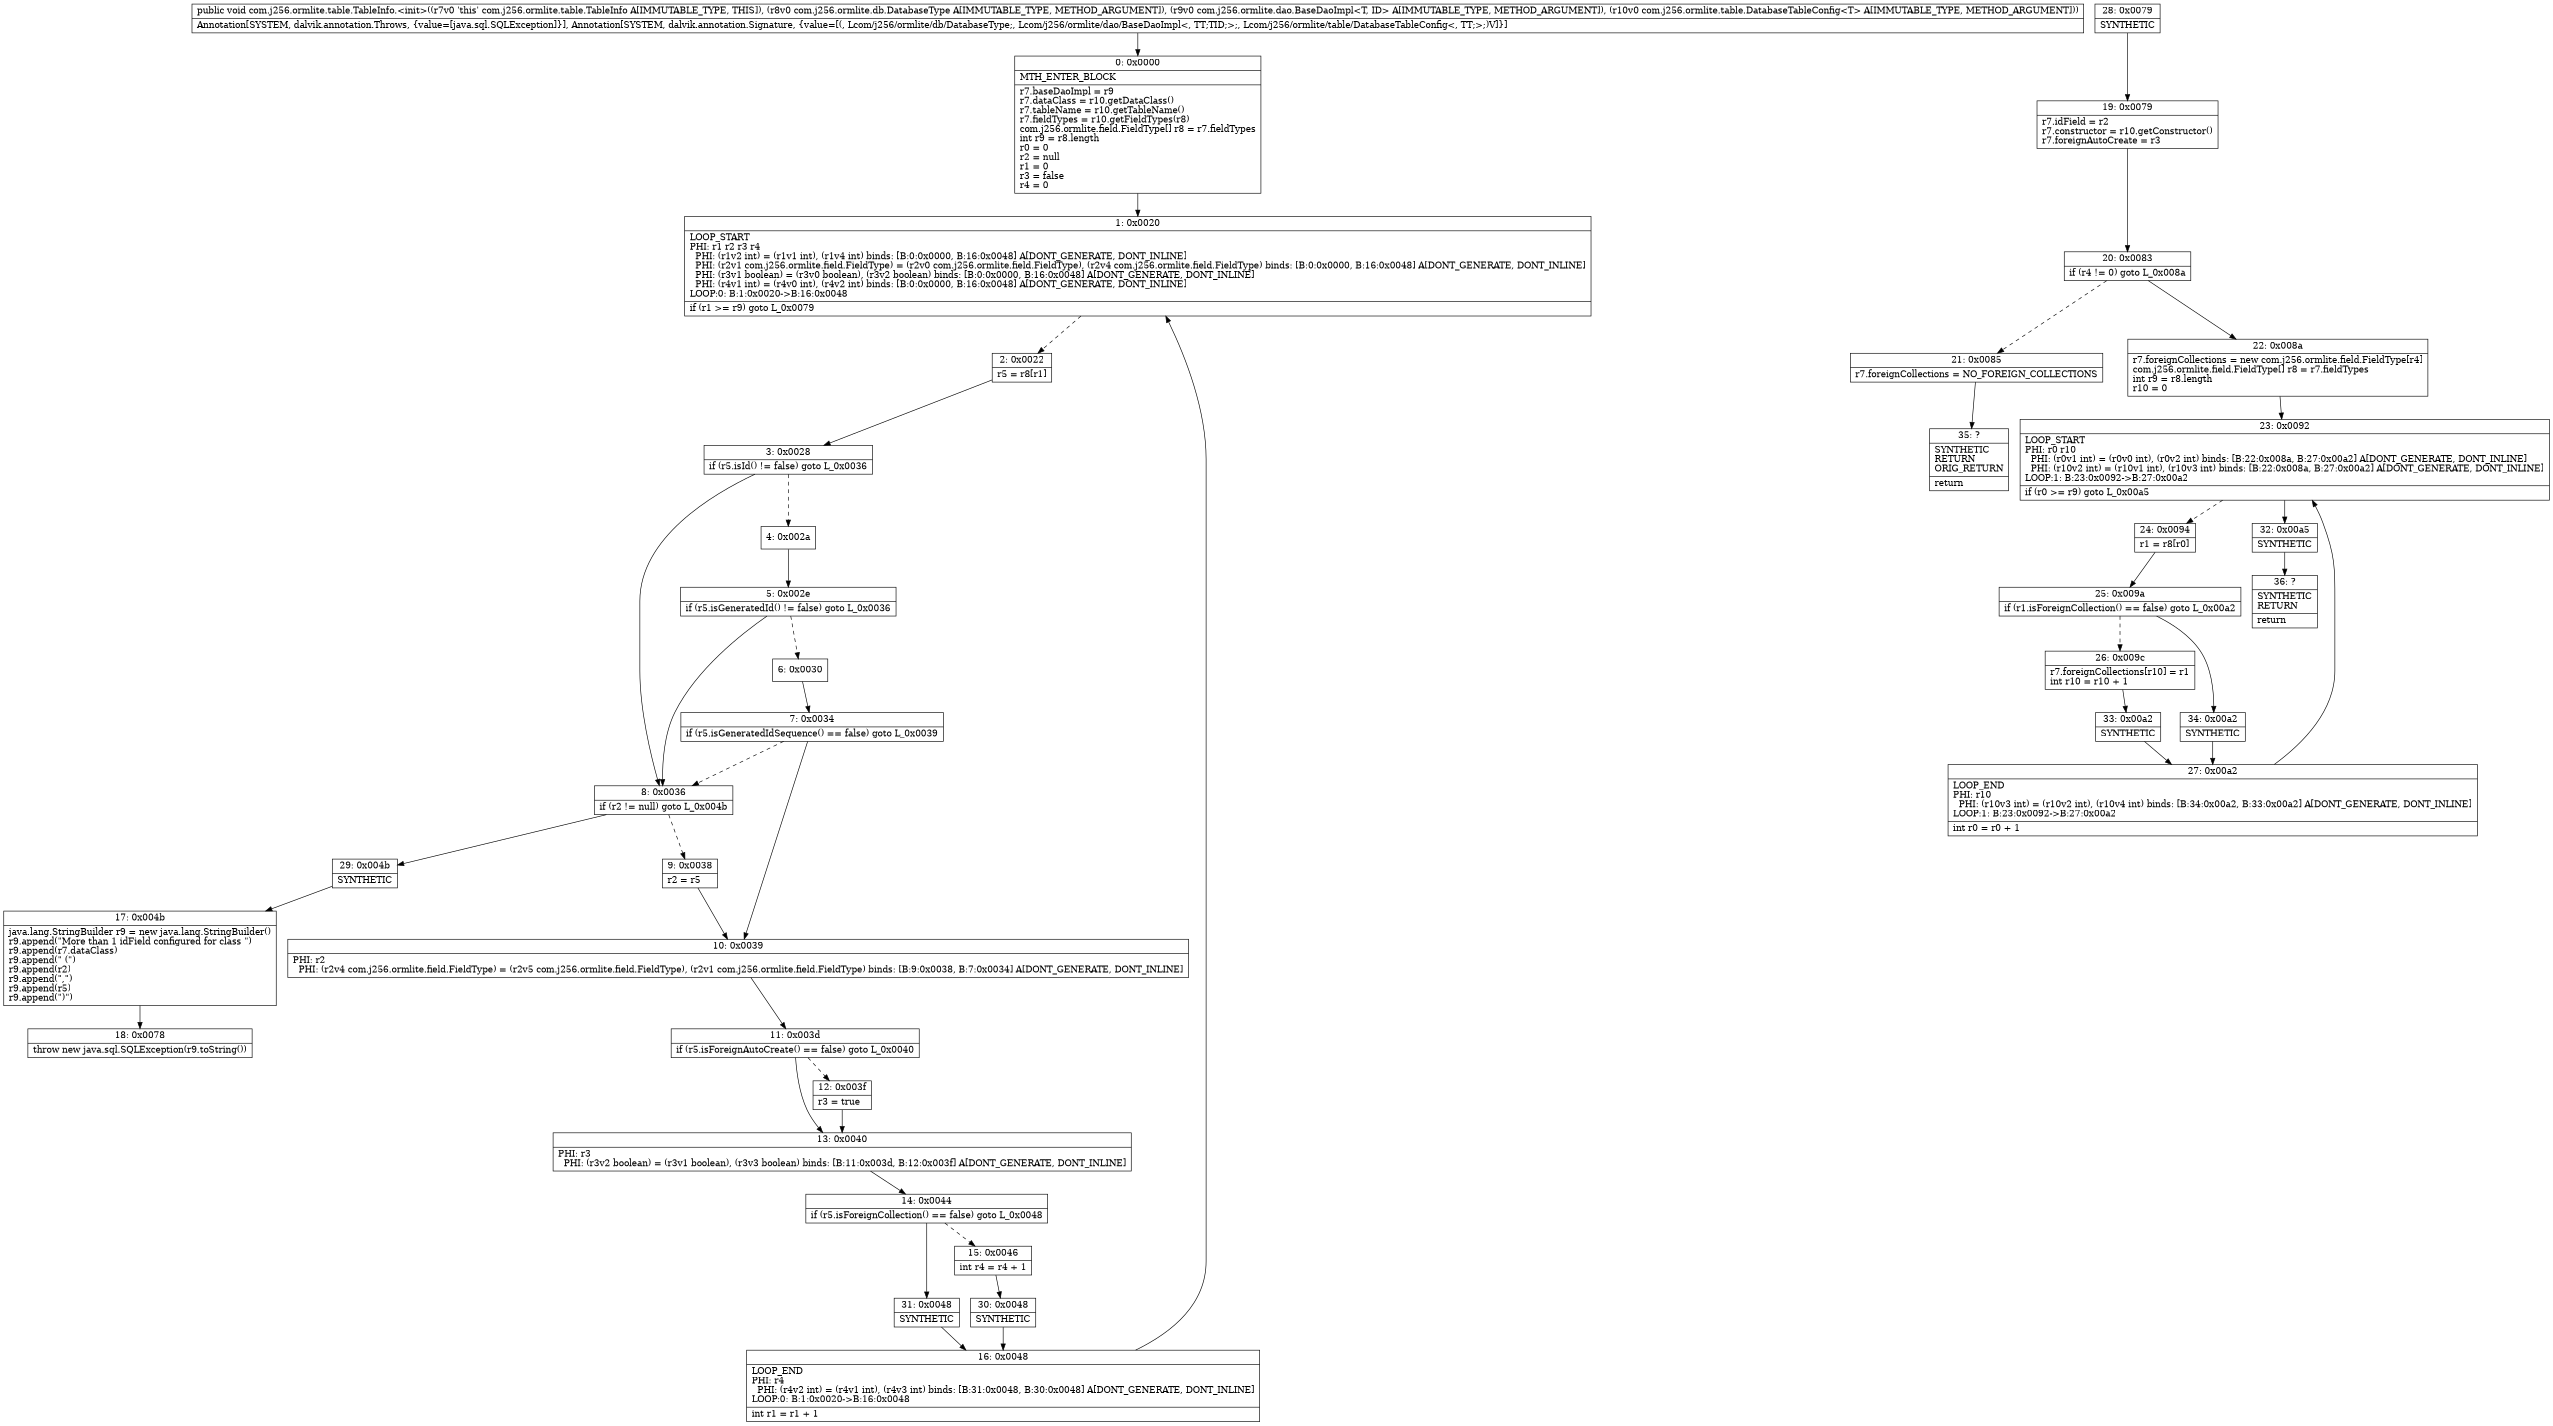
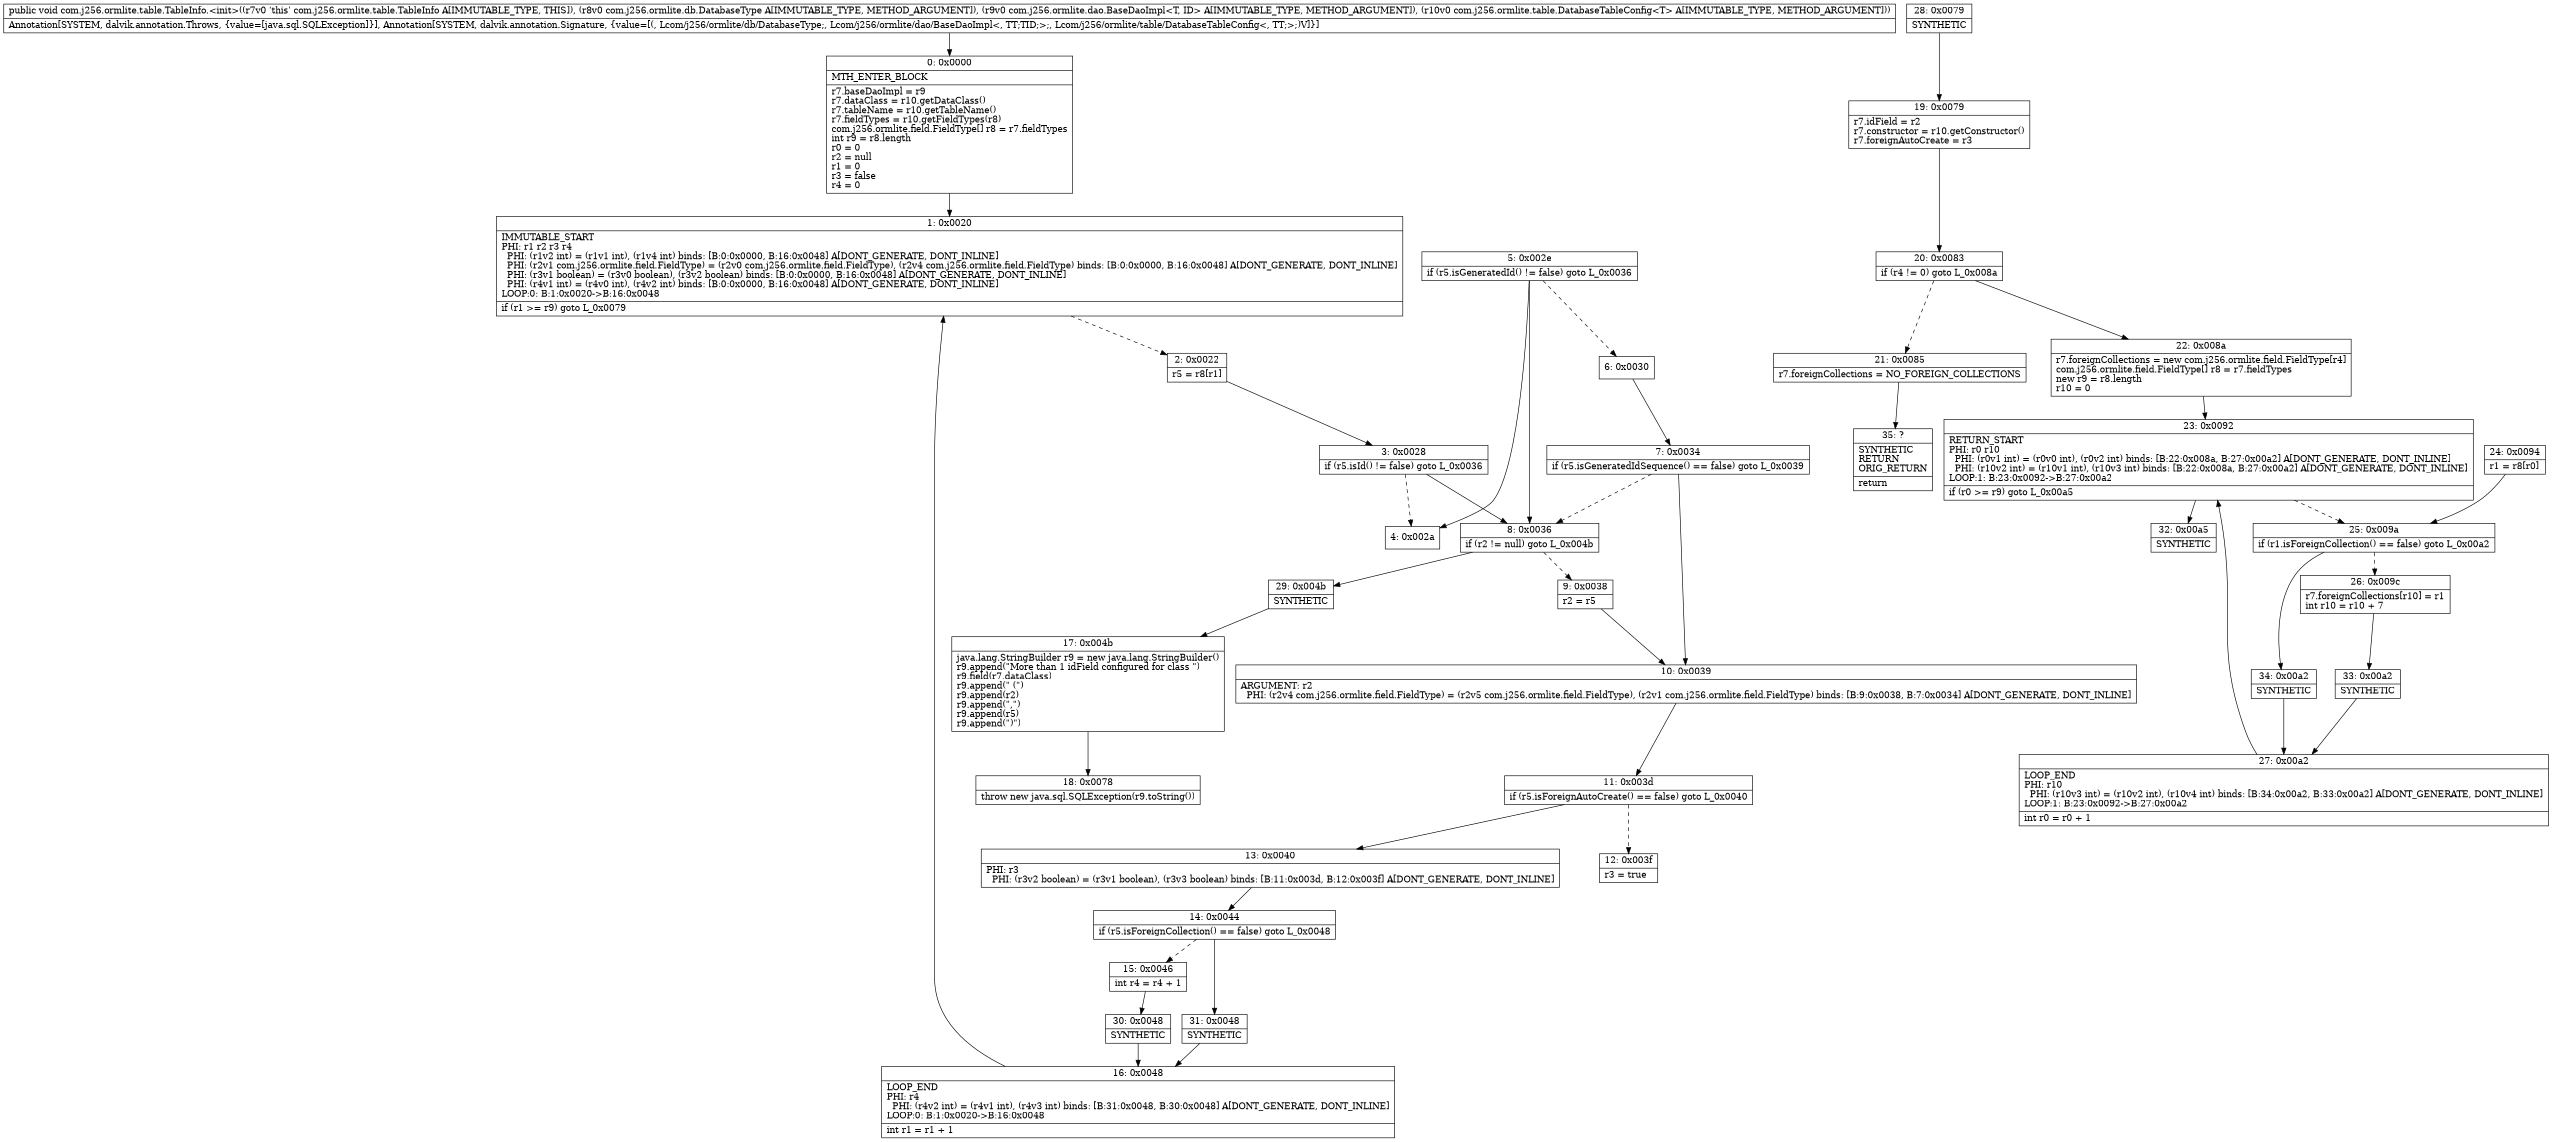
node "1: 0x0020": text "LOOP_START" -> "IMMUTABLE_START"
node "22: 0x008a": text "int r9 = r8.length" -> "new r9 = r8.length"
node "23: 0x0092": text "LOOP_START" -> "RETURN_START"
edge "23: 0x0092" -> "24: 0x0094": now "23: 0x0092" -> "25: 0x009a"
edge "4: 0x002a" -> "5: 0x002e": reversed
node "36: ?": removed
node "26: 0x009c": text "int r10 = r10 + 1" -> "int r10 = r10 + 7"
node "17: 0x004b": text "r9.append(r7.dataClass)" -> "r9.field(r7.dataClass)"
node "10: 0x0039": text "PHI: r2" -> "ARGUMENT: r2"
edge "12: 0x003f" -> "13: 0x0040": removed
